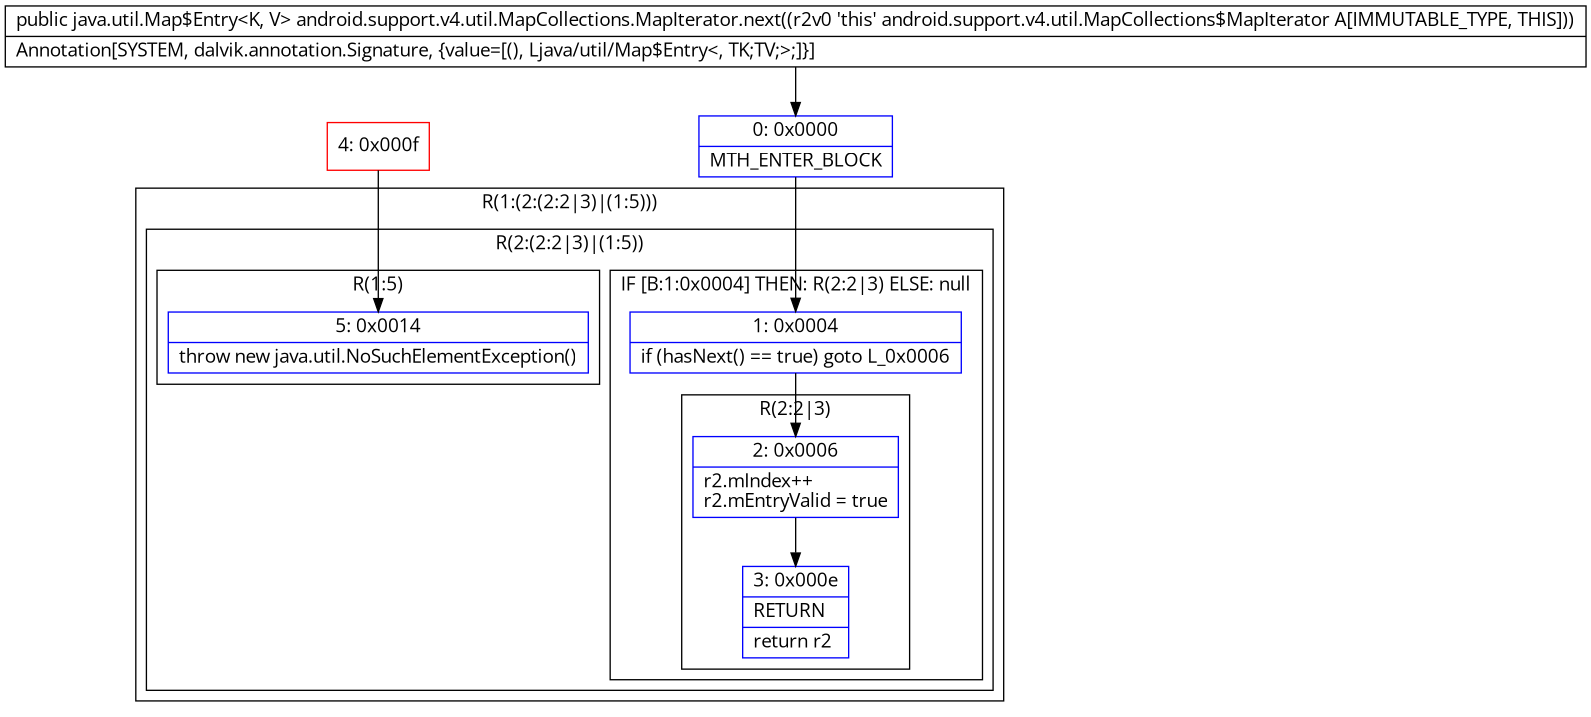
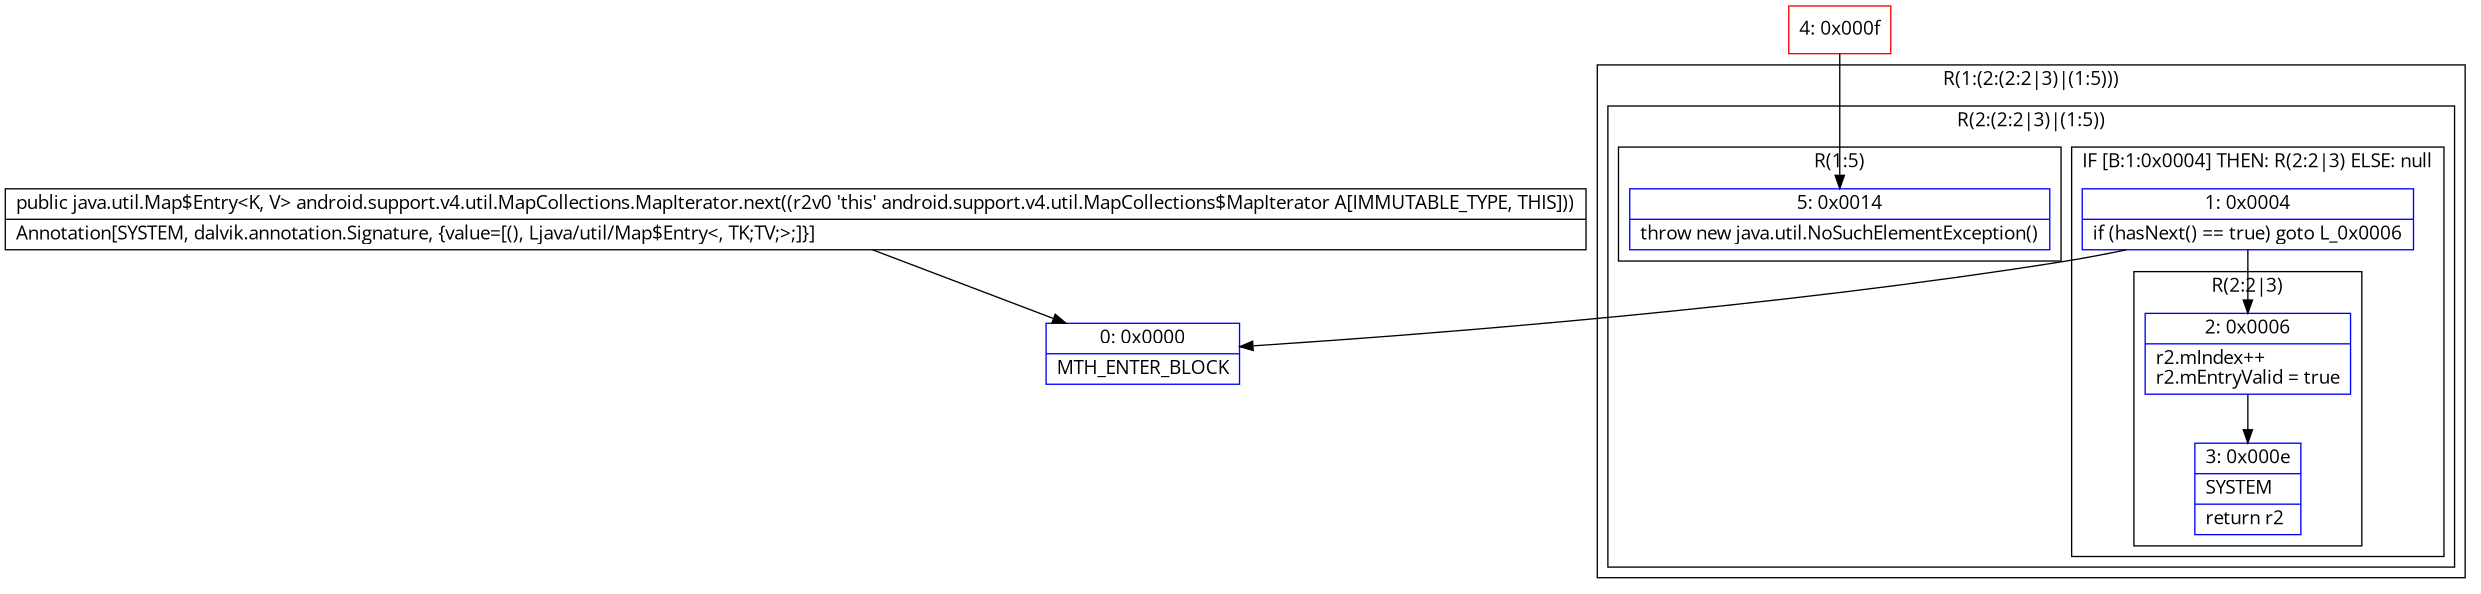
edge "0: 0x0000" -> "1: 0x0004": reversed
node "3: 0x000e": text "RETURN" -> "SYSTEM"
